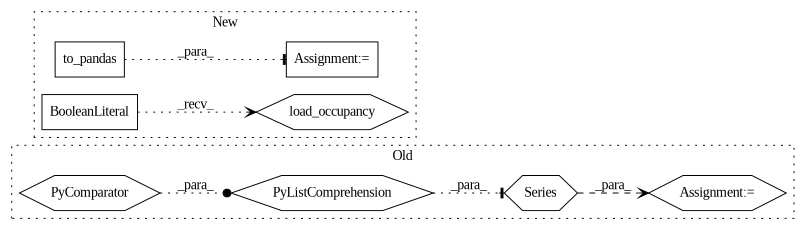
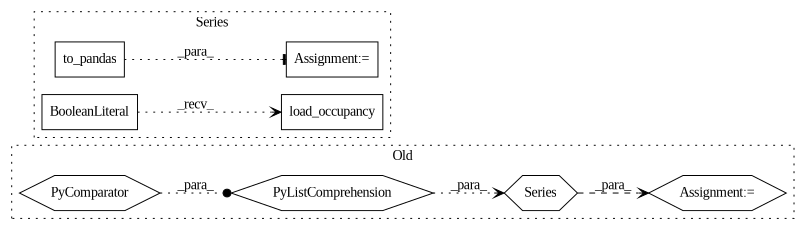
cluster "New": label "New" -> "Series"
node "load_occupancy": shape hexagon -> box
edge "PyListComprehension" -> "Series": arrowhead tee -> vee
